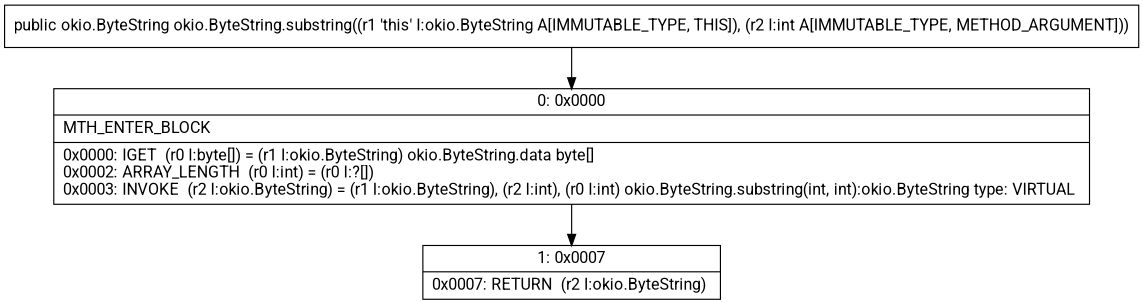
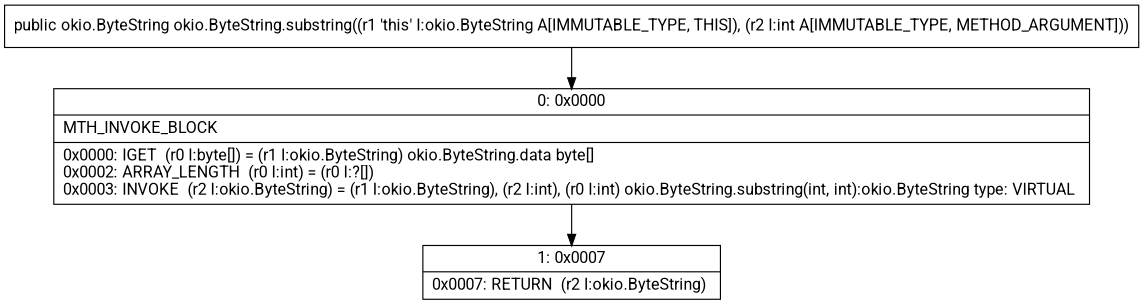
node "0: 0x0000": text "MTH_ENTER_BLOCK" -> "MTH_INVOKE_BLOCK"
